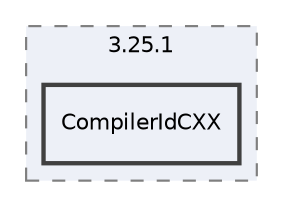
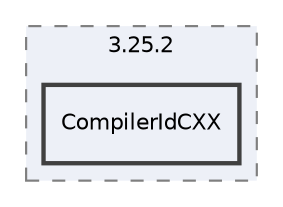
cluster "3.25.1": label "3.25.1" -> "3.25.2"
